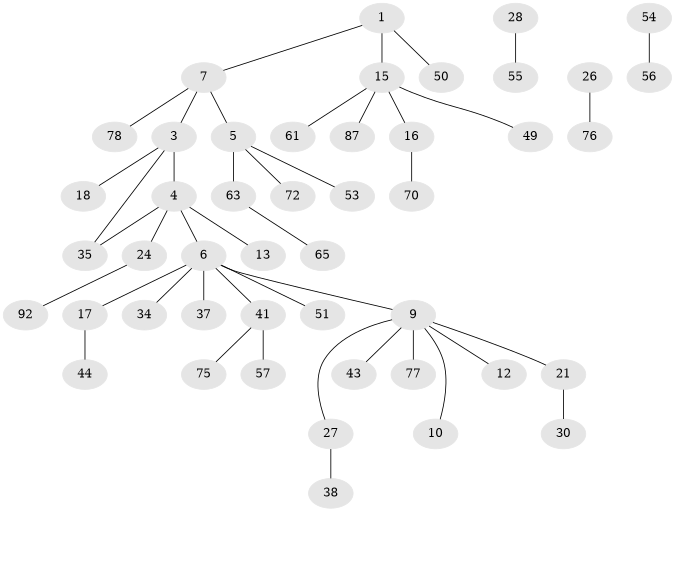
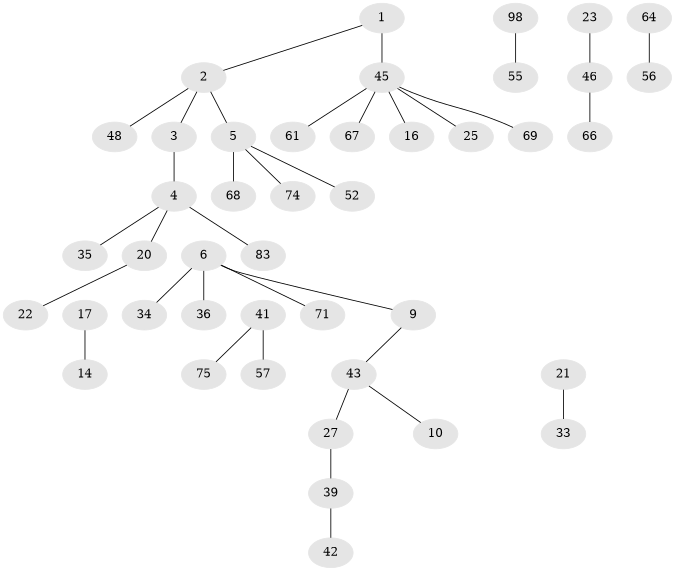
node "28": label "28" -> "98"
node "23": added
node "54": label "54" -> "64"
node "7": label "7" -> "2"
node "15": label "15" -> "45"
node "50": removed
node "26": label "26" -> "46"
node "78": label "78" -> "48"
node "87": label "87" -> "67"
node "25": added
node "49": label "49" -> "69"
node "76": label "76" -> "66"
node "18": removed
edge "3" -- "35": removed
node "63": label "63" -> "68"
node "72": label "72" -> "74"
node "53": label "53" -> "52"
node "70": removed
edge "4" -- "6": removed
node "24": label "24" -> "20"
node "13": label "13" -> "83"
node "65": removed
edge "6" -- "17": removed
edge "6" -- "41": removed
node "92": label "92" -> "22"
node "37": label "37" -> "36"
node "51": label "51" -> "71"
edge "9" -- "21": removed
edge "9" -- "27": now "43" -- "27"
edge "9" -- "10": now "43" -- "10"
node "44": label "44" -> "14"
node "77": removed
node "12": removed
node "30": label "30" -> "33"
node "38": label "38" -> "39"
node "42": added
